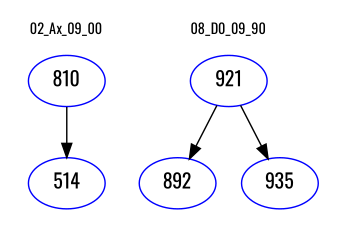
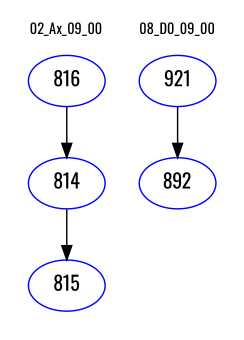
cluster "08_D0_09_90": label "08_D0_09_90" -> "08_D0_09_00"
node "810": label "810" -> "816"
node "514": label "514" -> "814"
node "935": removed
node "815": added
